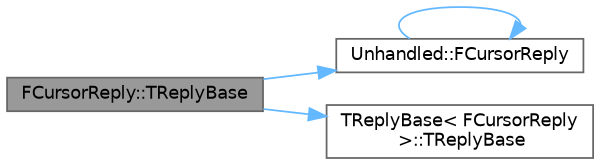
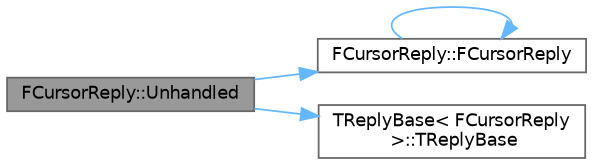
node "Unhandled::FCursorReply": label "Unhandled::FCursorReply" -> "FCursorReply::FCursorReply"
node "FCursorReply::TReplyBase": label "FCursorReply::TReplyBase" -> "FCursorReply::Unhandled"
